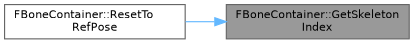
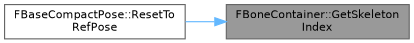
node "FBoneContainer::ResetTo RefPose": label "FBoneContainer::ResetTo RefPose" -> "FBaseCompactPose::ResetTo RefPose"
